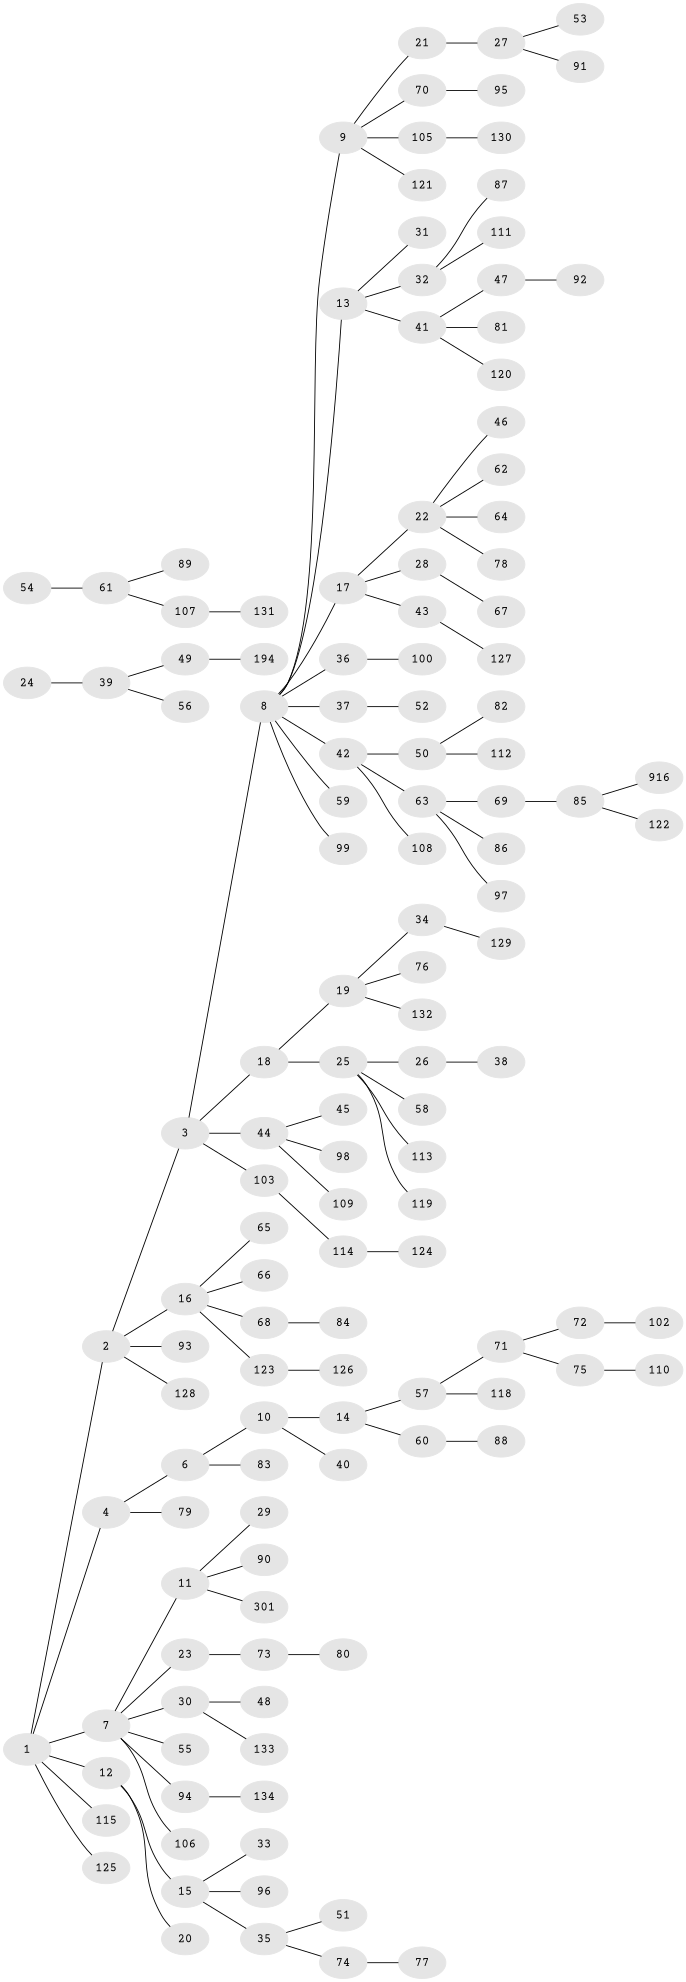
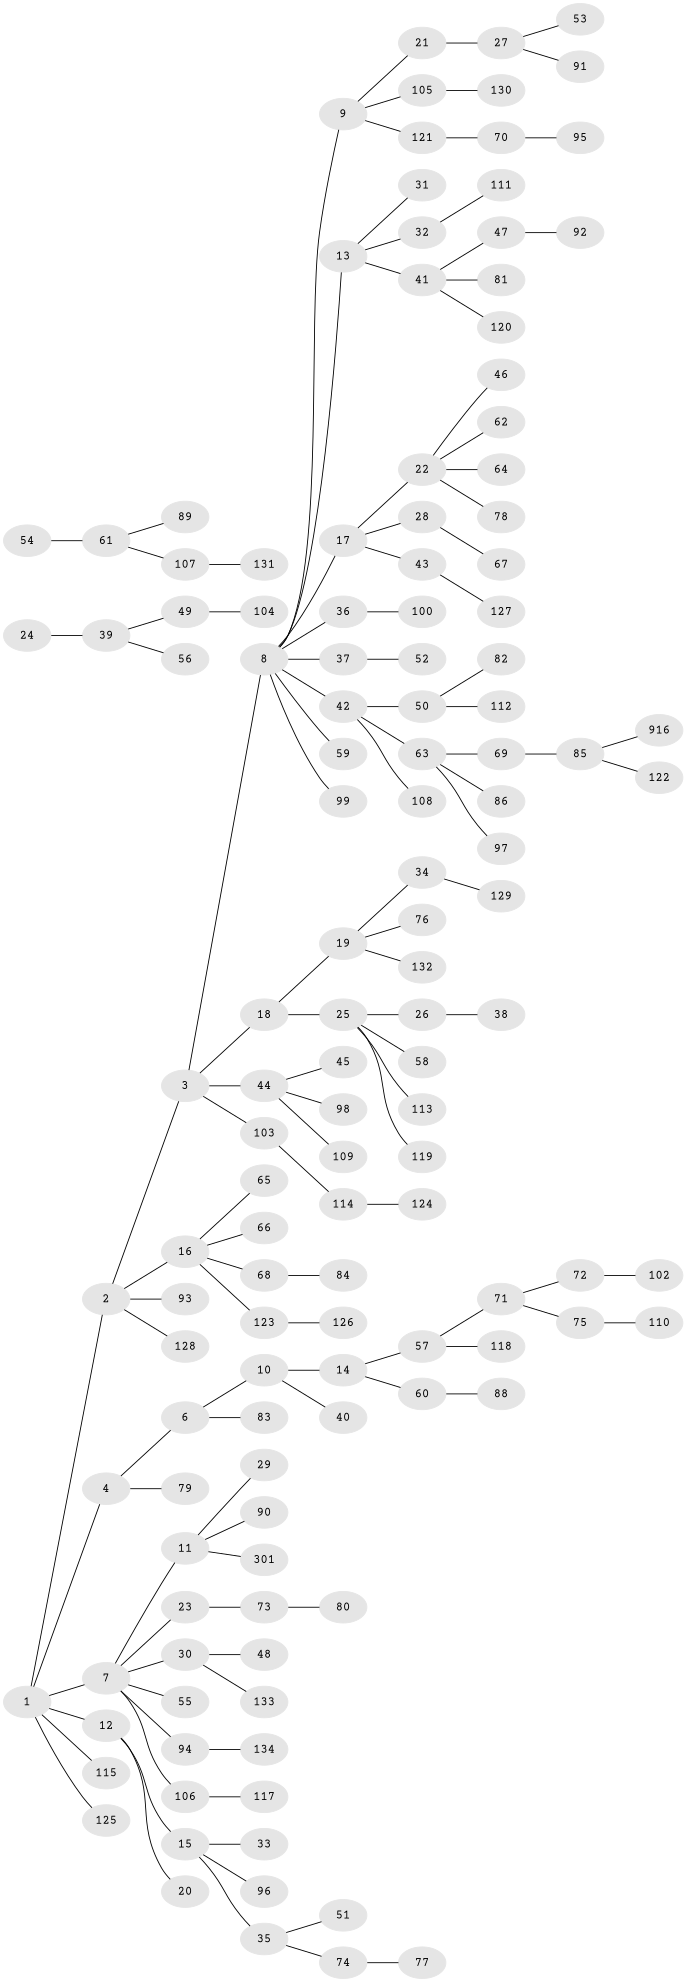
edge "70" -- "9": now "70" -- "121"
node "87": removed
node "194": label "194" -> "104"
node "117": added
